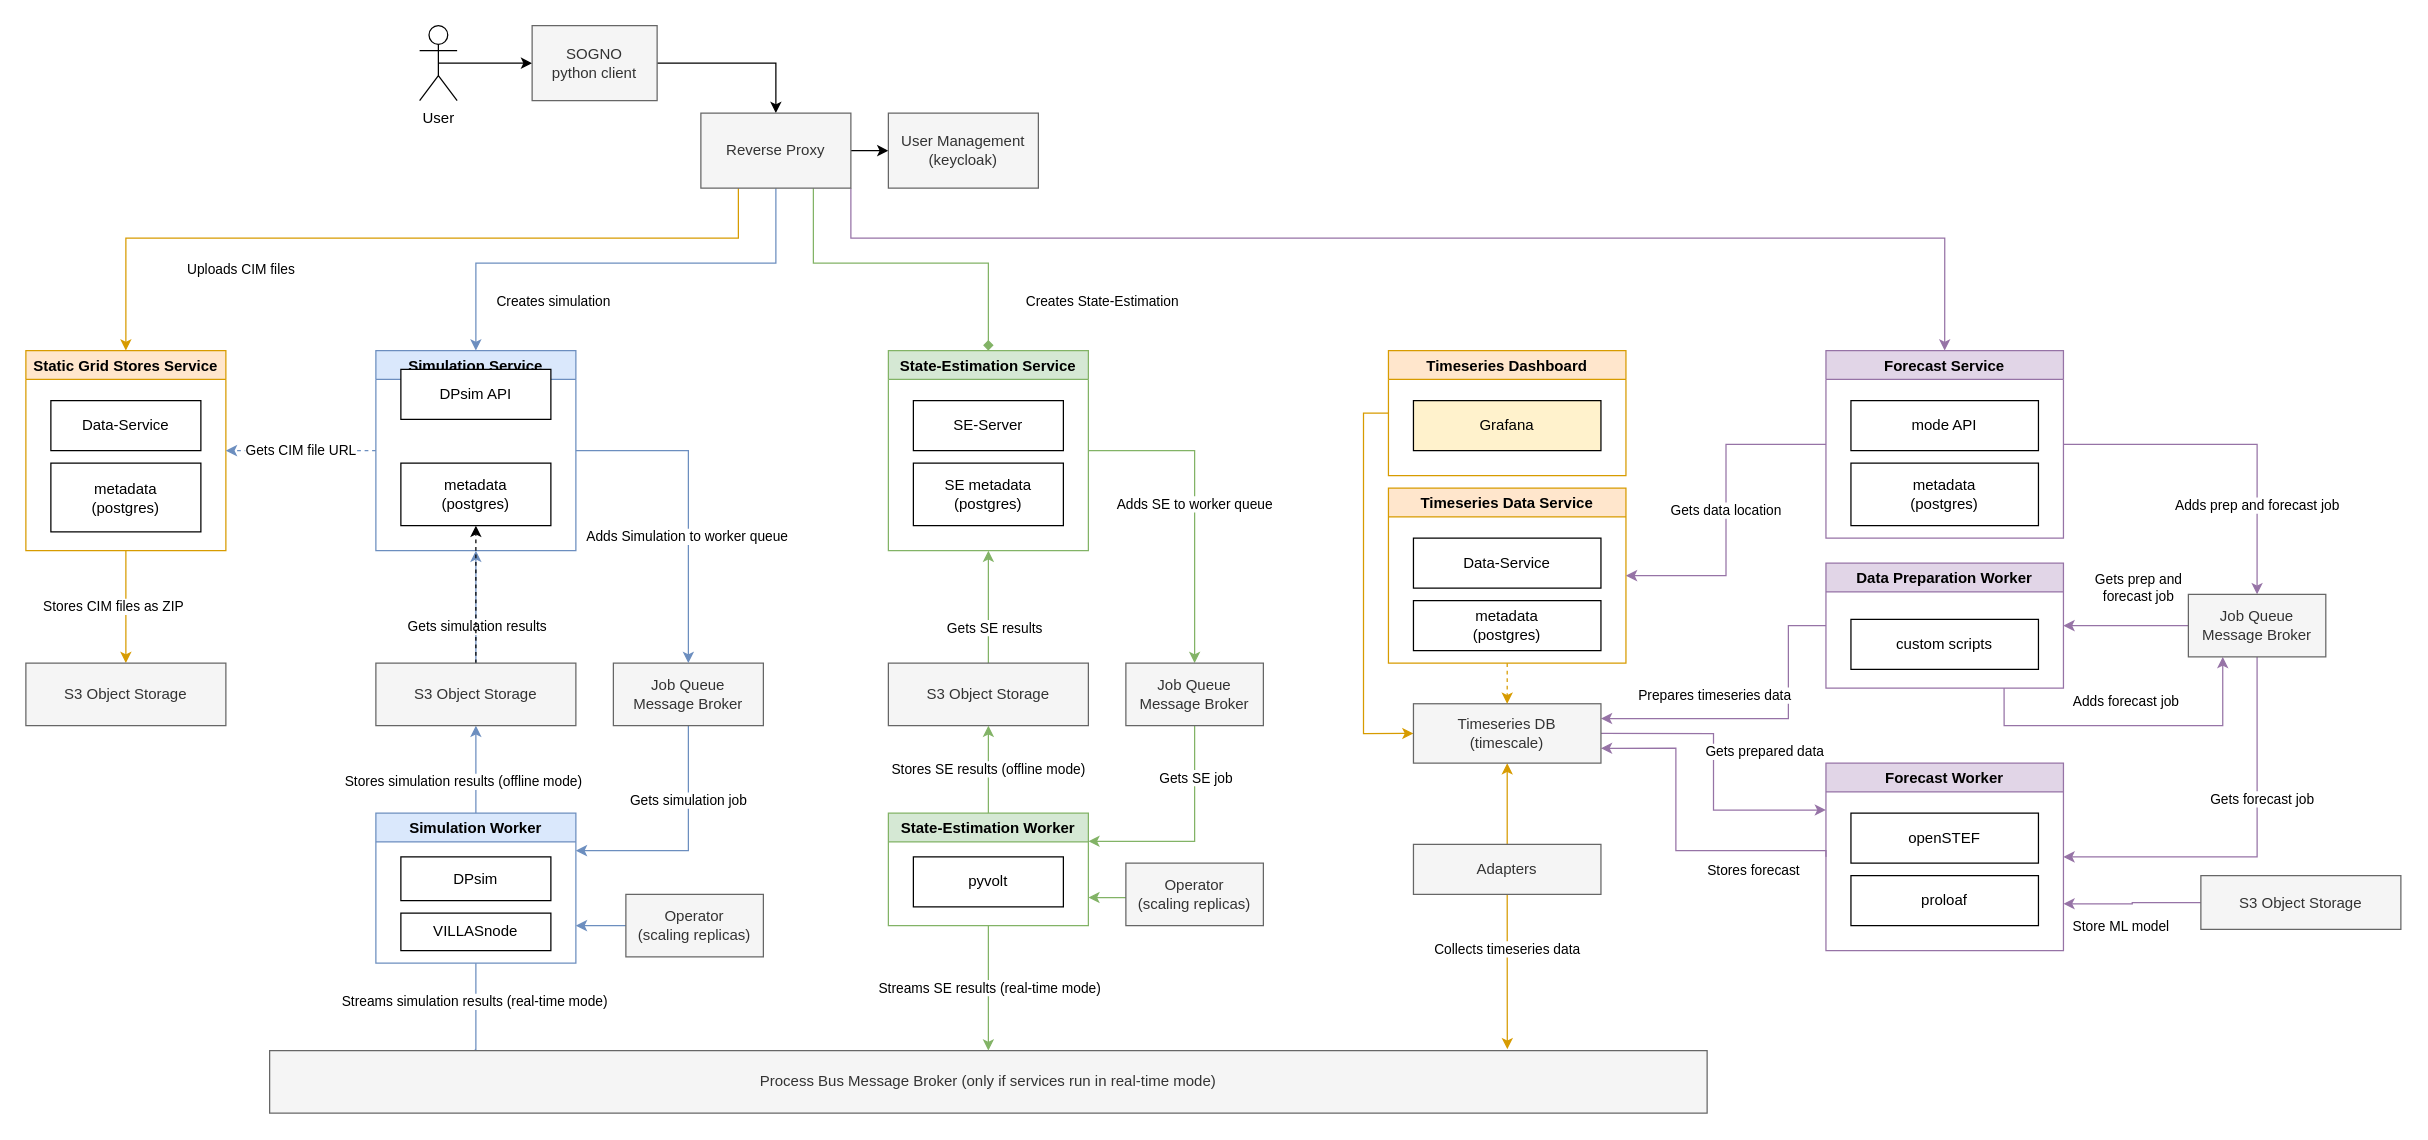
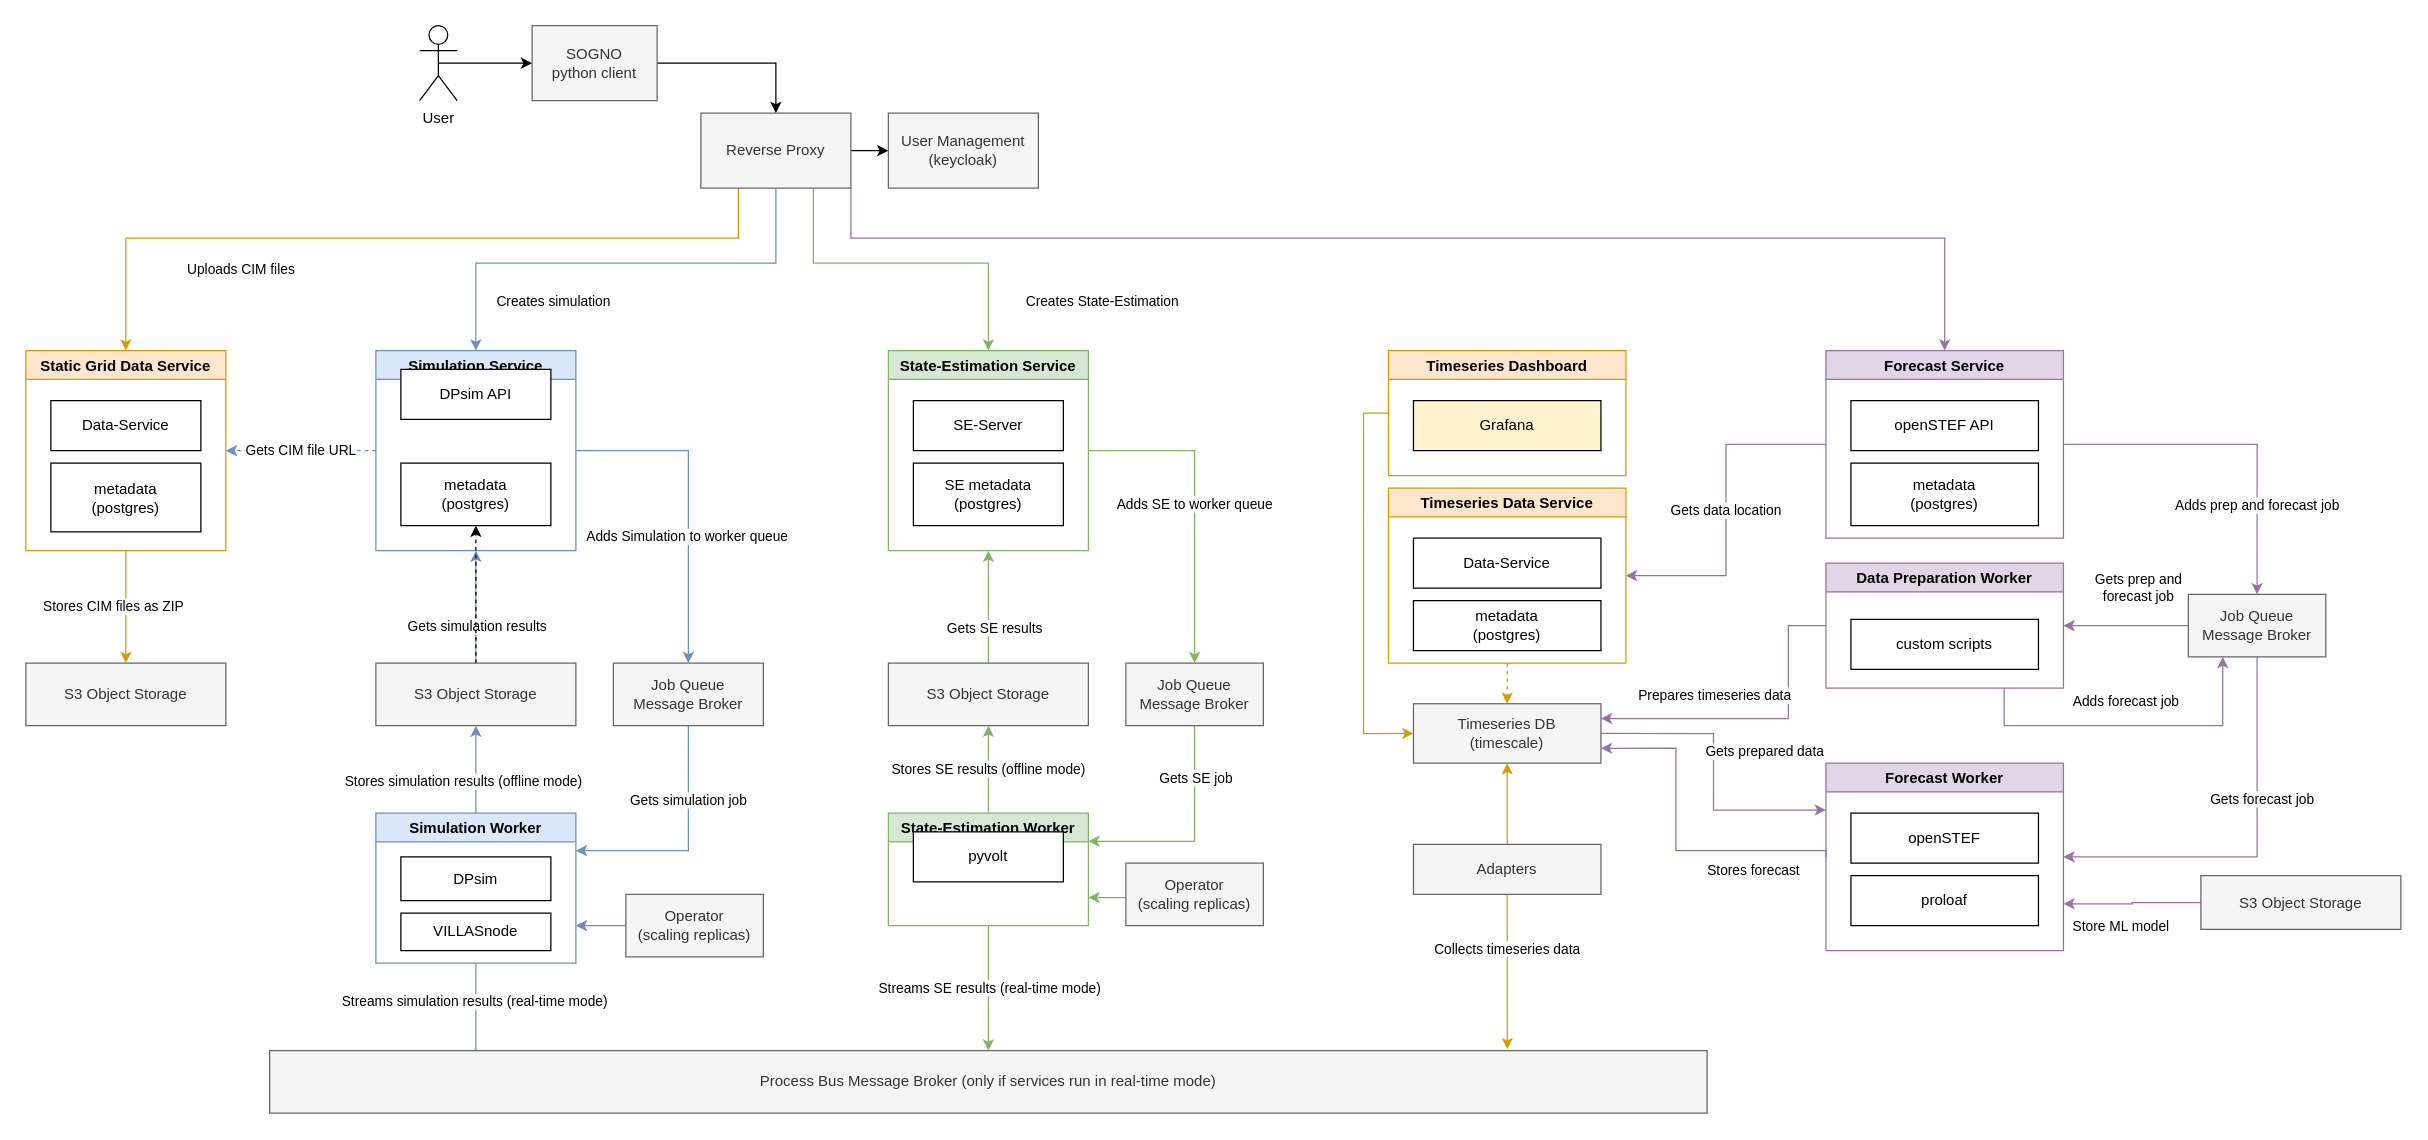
edge "Reverse Proxy" -> "State-Estimation Service": arrowhead diamond -> classic
node "Static Grid Stores Service": label "Static Grid Stores Service" -> "Static Grid Data Service"
node "mode API": label "mode API" -> "openSTEF API"
node "pyvolt": moved (988, 882) -> (988, 857)
